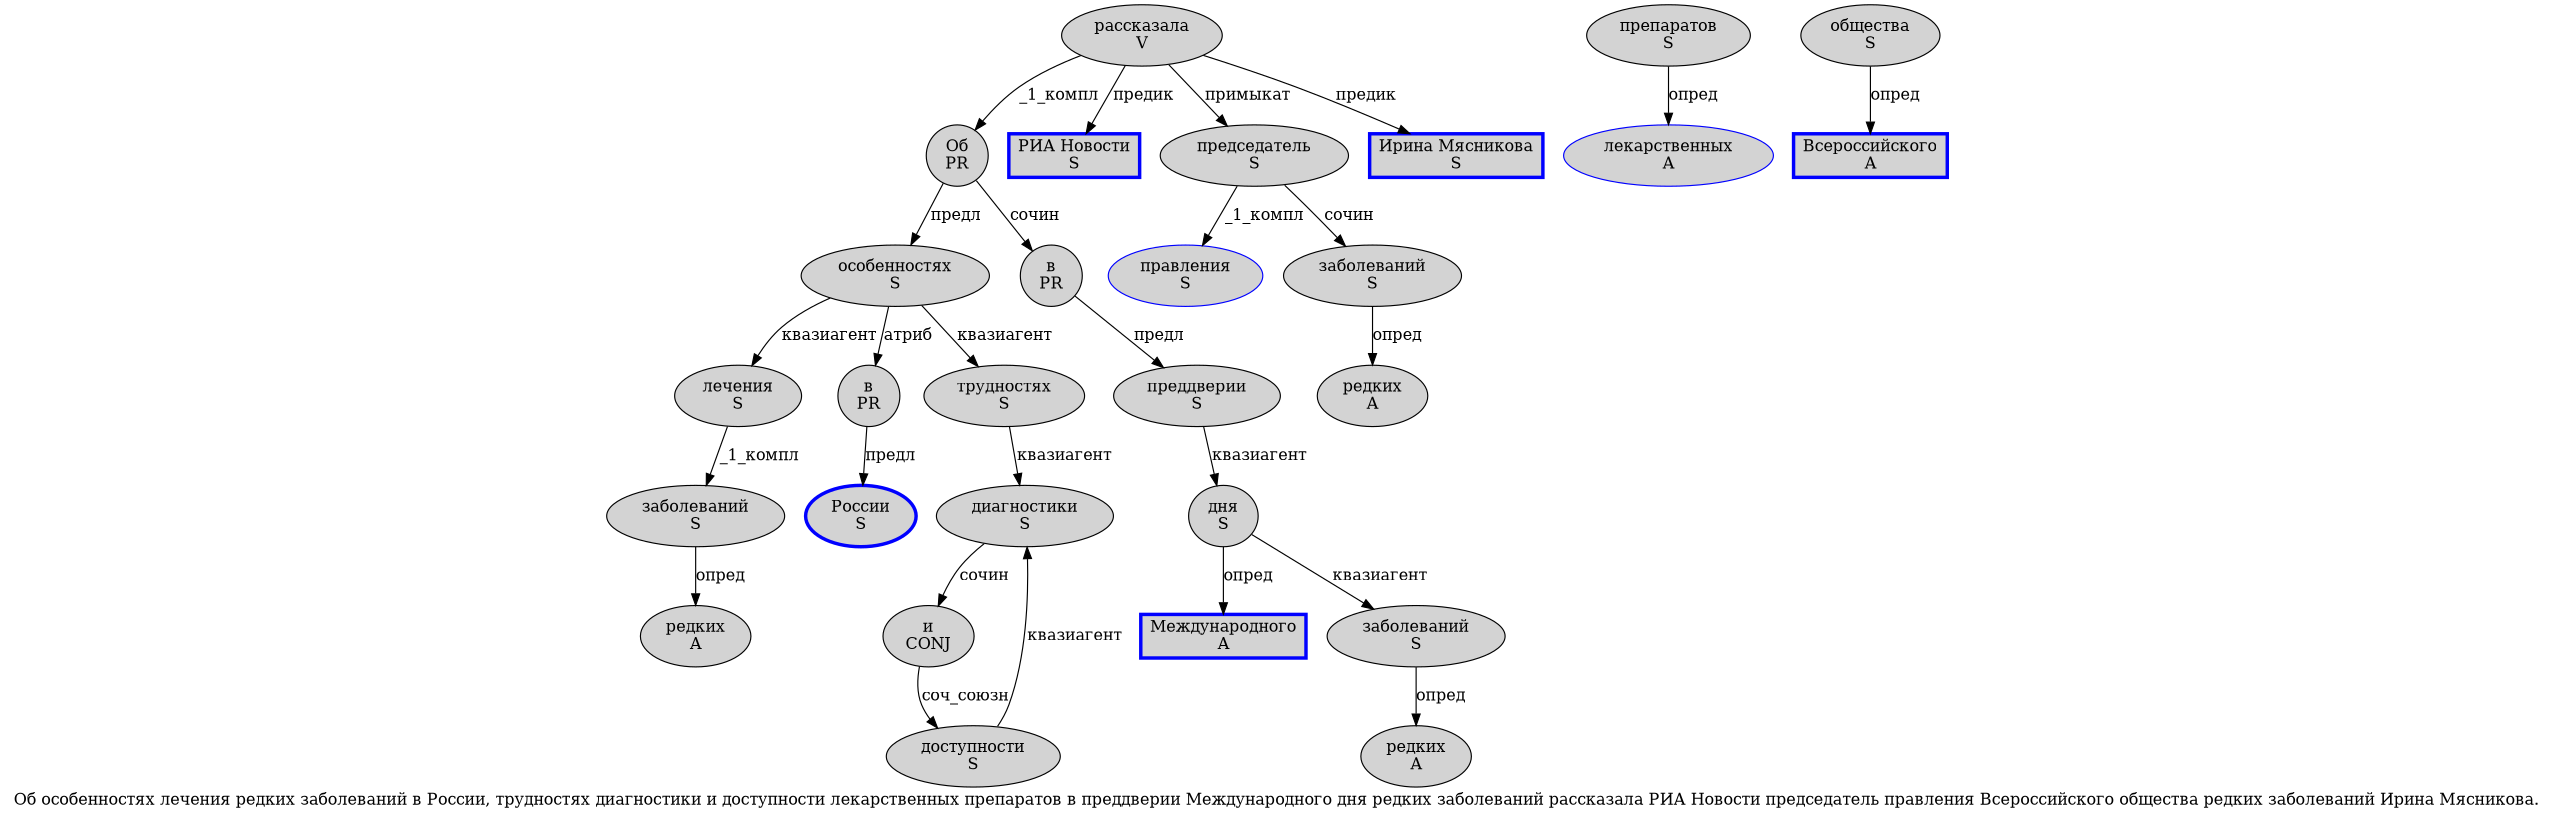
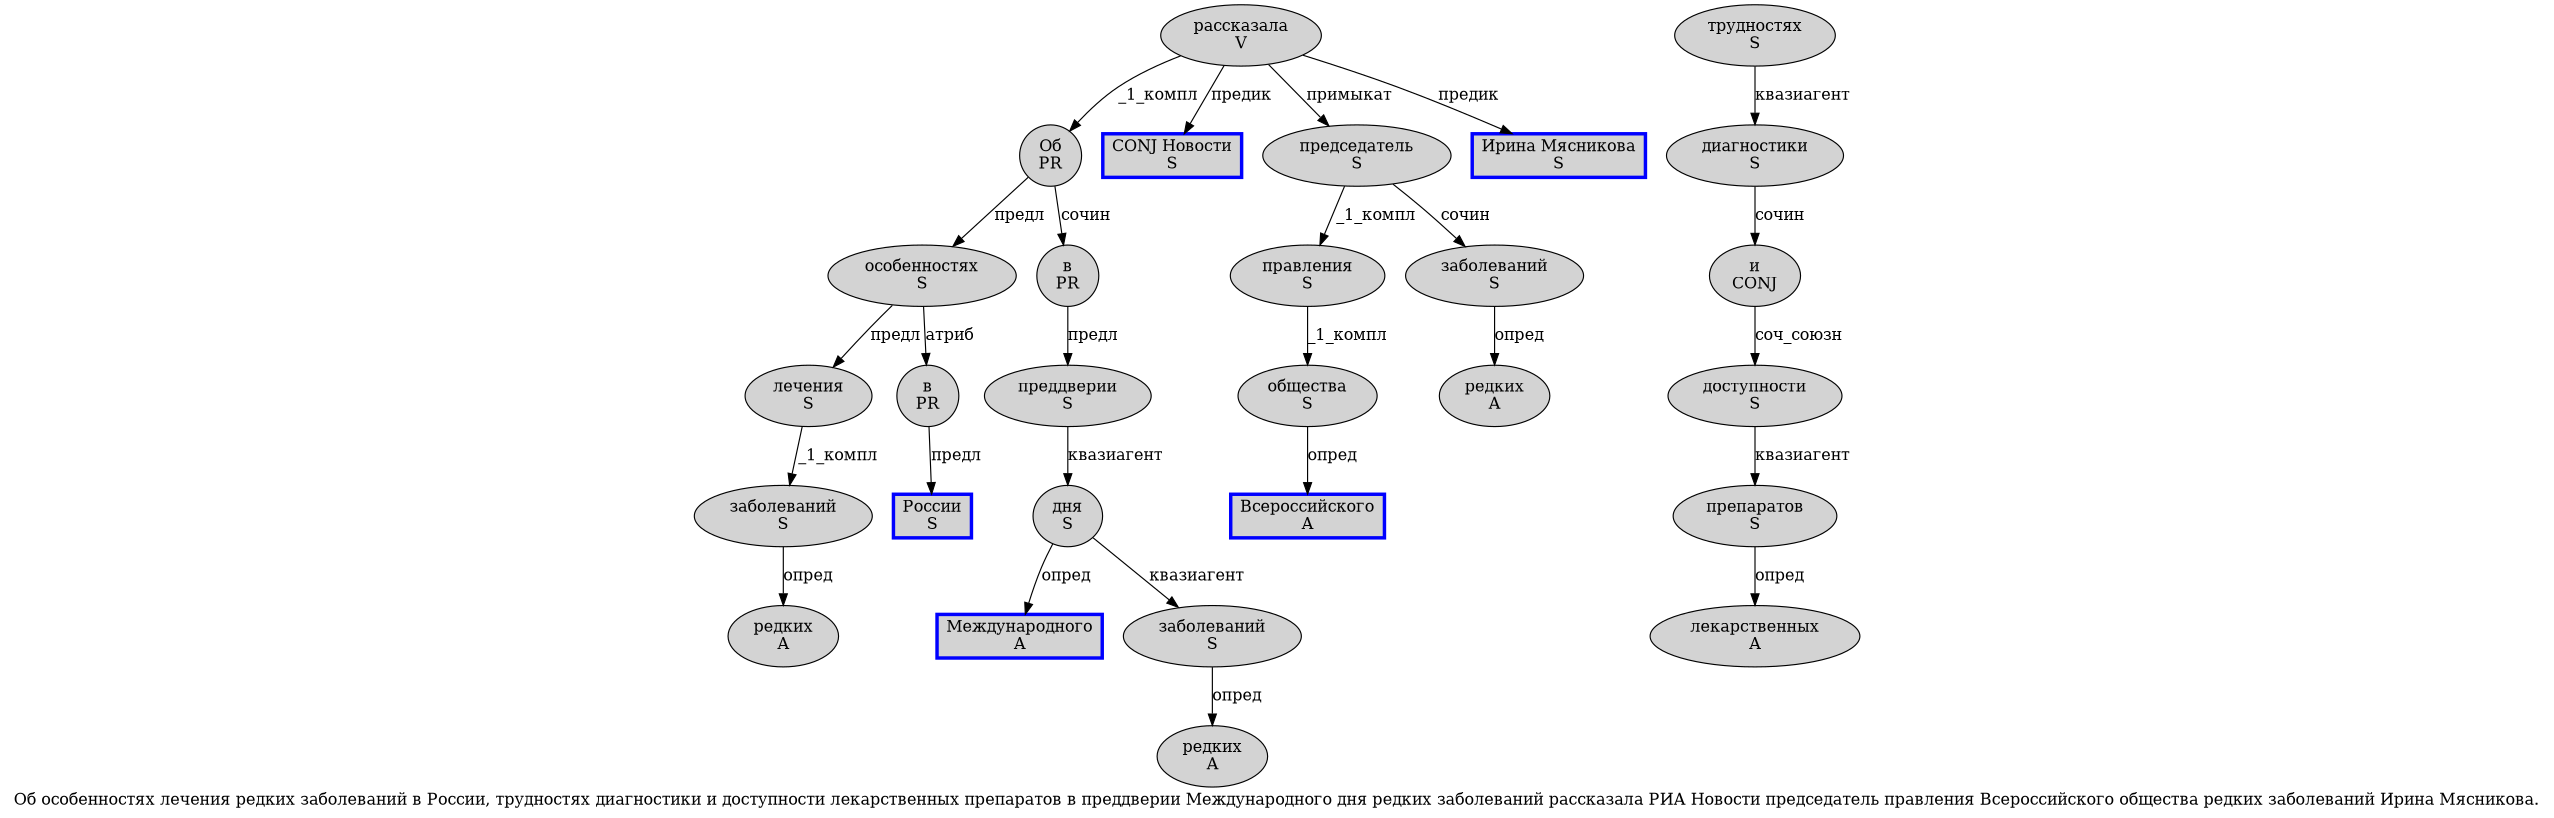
node "РИА Новости S": label "РИА Новости S" -> "CONJ Новости S"
node "лекарственных A": color blue -> black
node "правления S": color blue -> black
edge "правления S" -> "общества S": added, label "_1_компл"
edge "особенностях S" -> "трудностях S": removed, label "квазиагент"
edge "особенностях S" -> "лечения S": label "квазиагент" -> "предл"
node "России S": shape ellipse -> box
edge "доступности S" -> "диагностики S": now "доступности S" -> "препаратов S"
